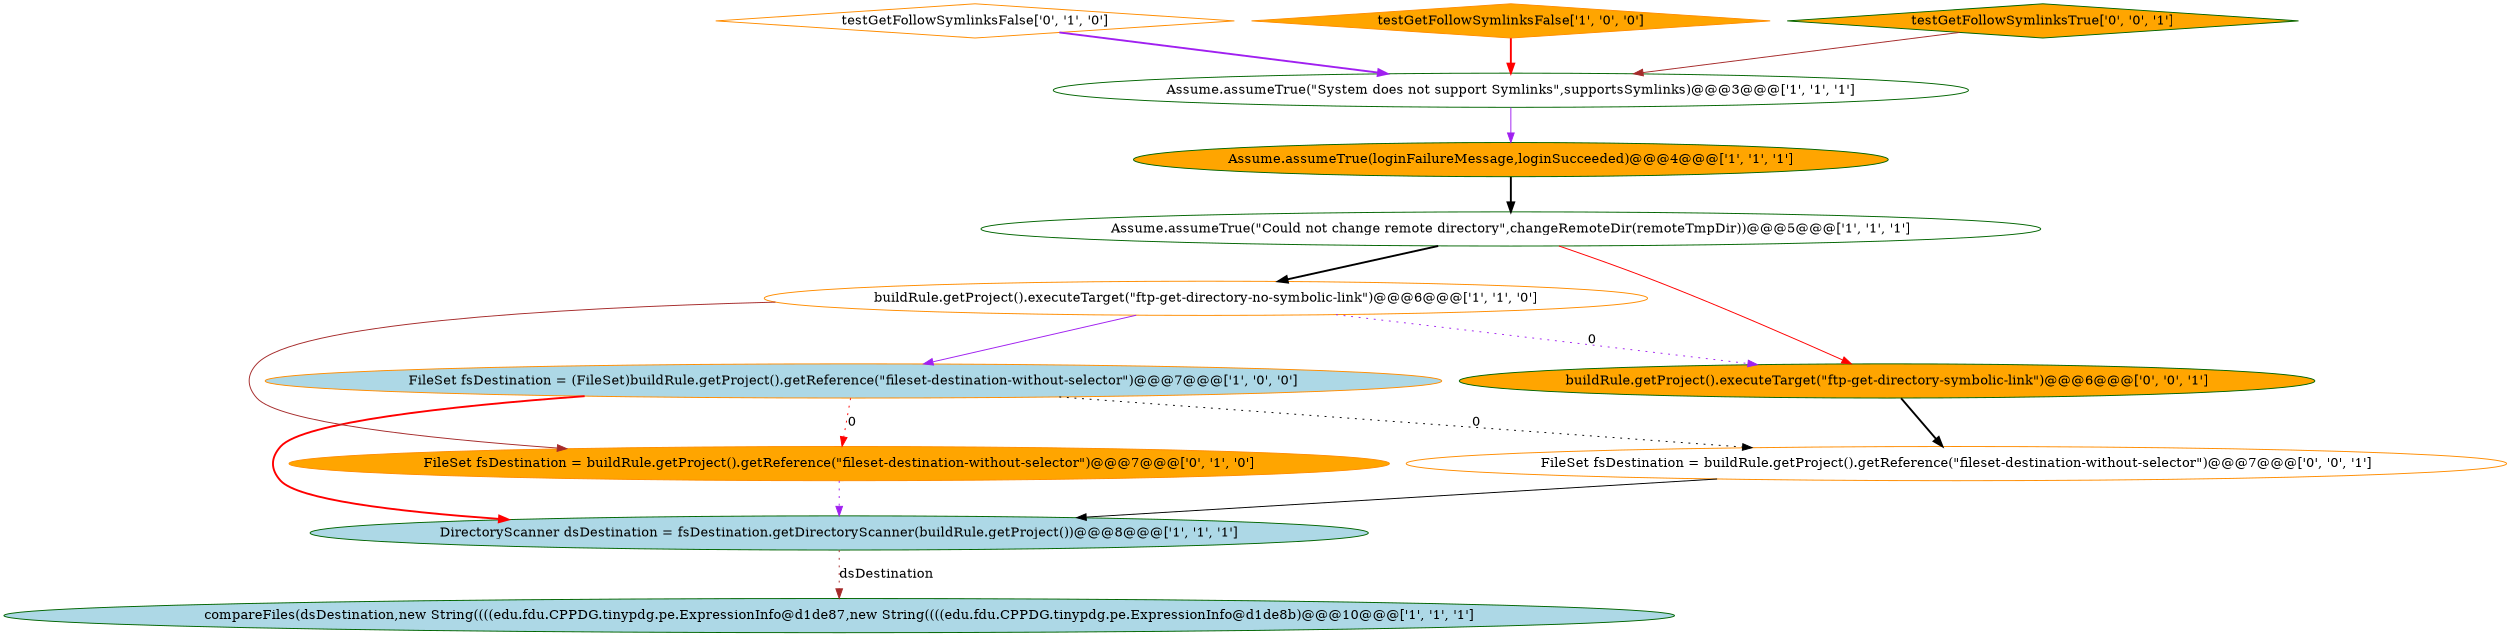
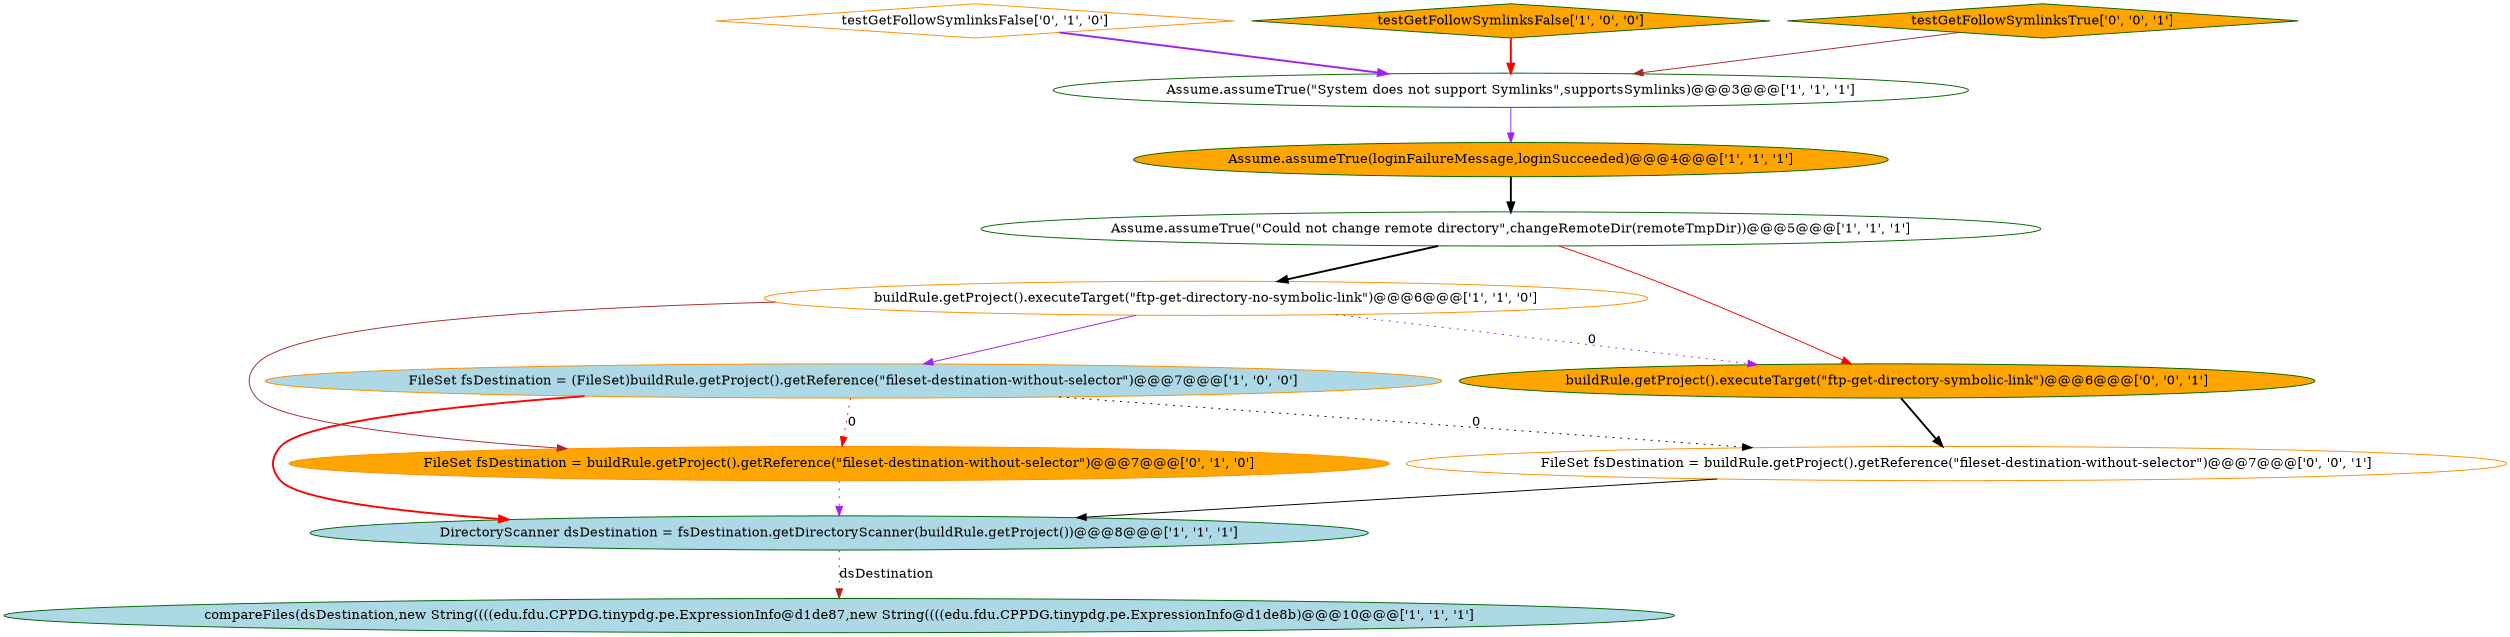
node "testGetFollowSymlinksFalse['1', '0', '0']": color darkorange -> darkgreen
